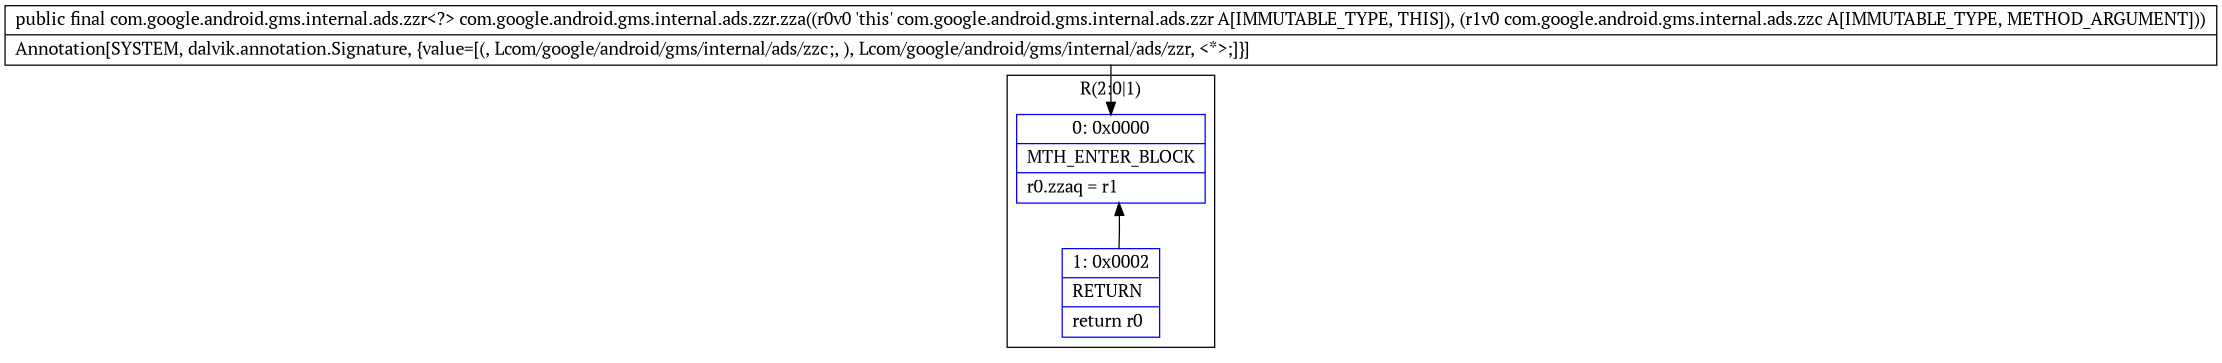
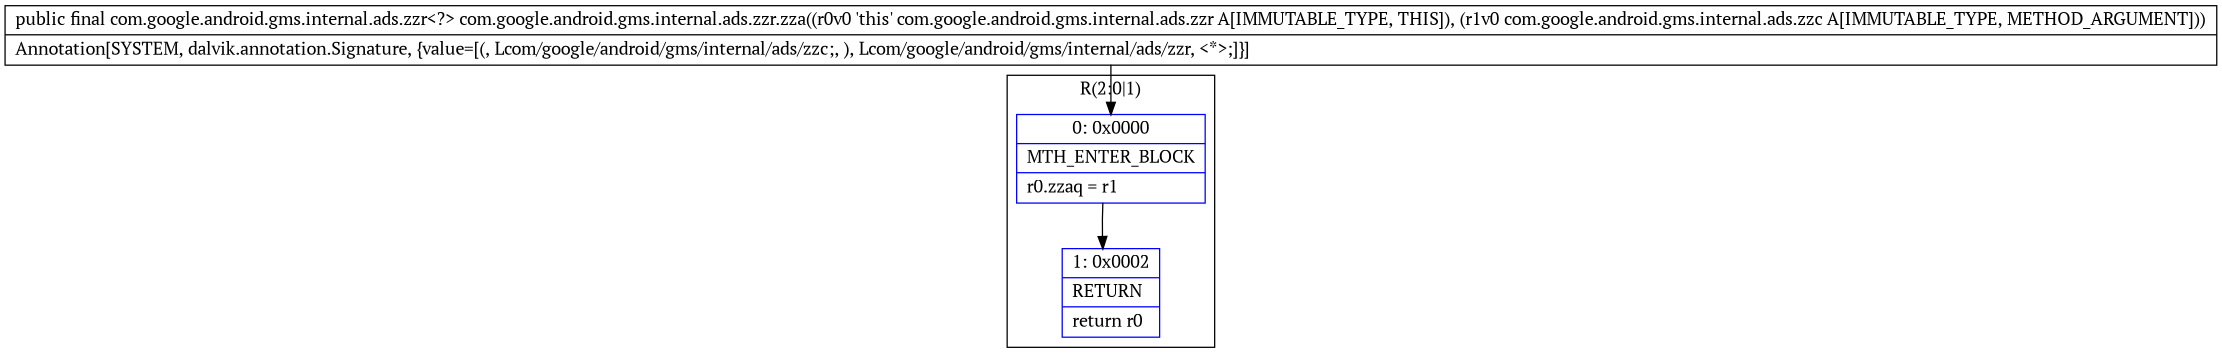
edge "1: 0x0002" -> "0: 0x0000": reversed
